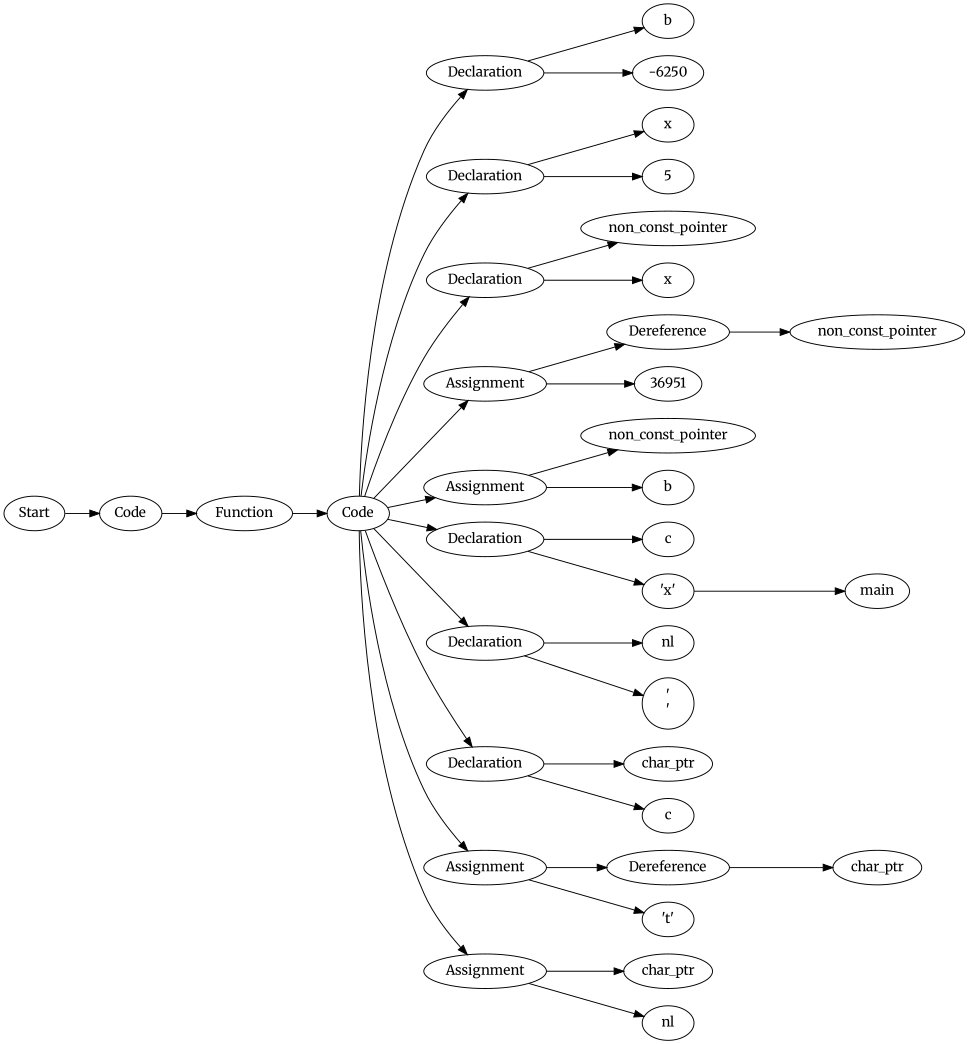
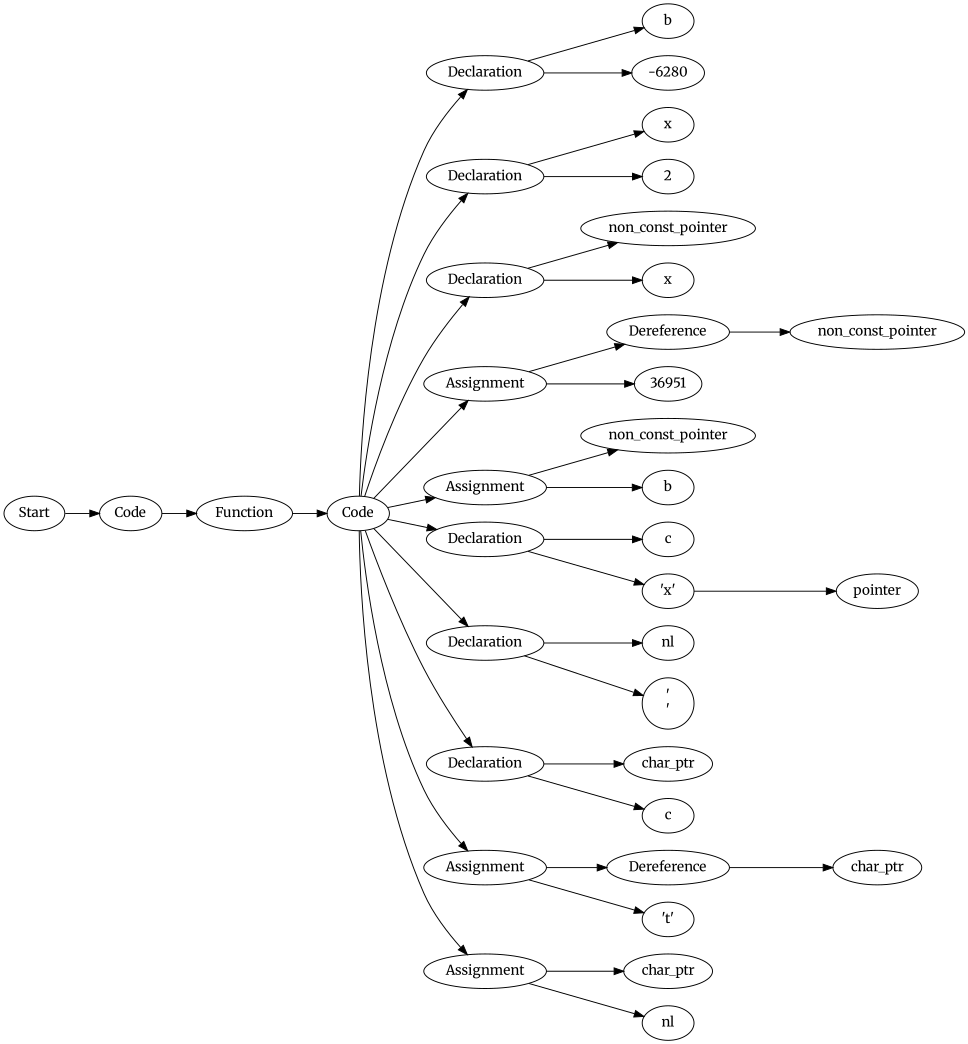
node "-6250": label "-6250" -> "-6280"
node "5": label "5" -> "2"
node "main": label "main" -> "pointer"
